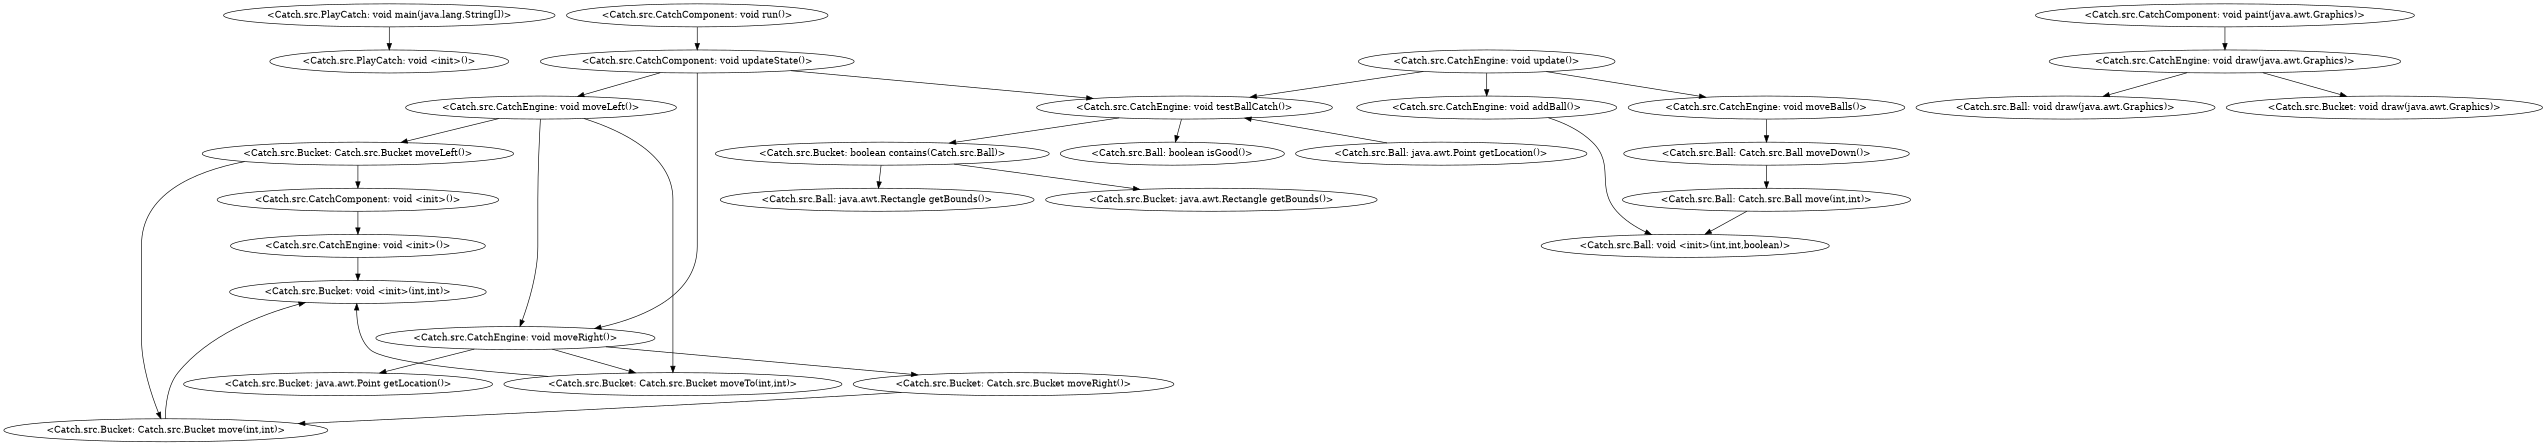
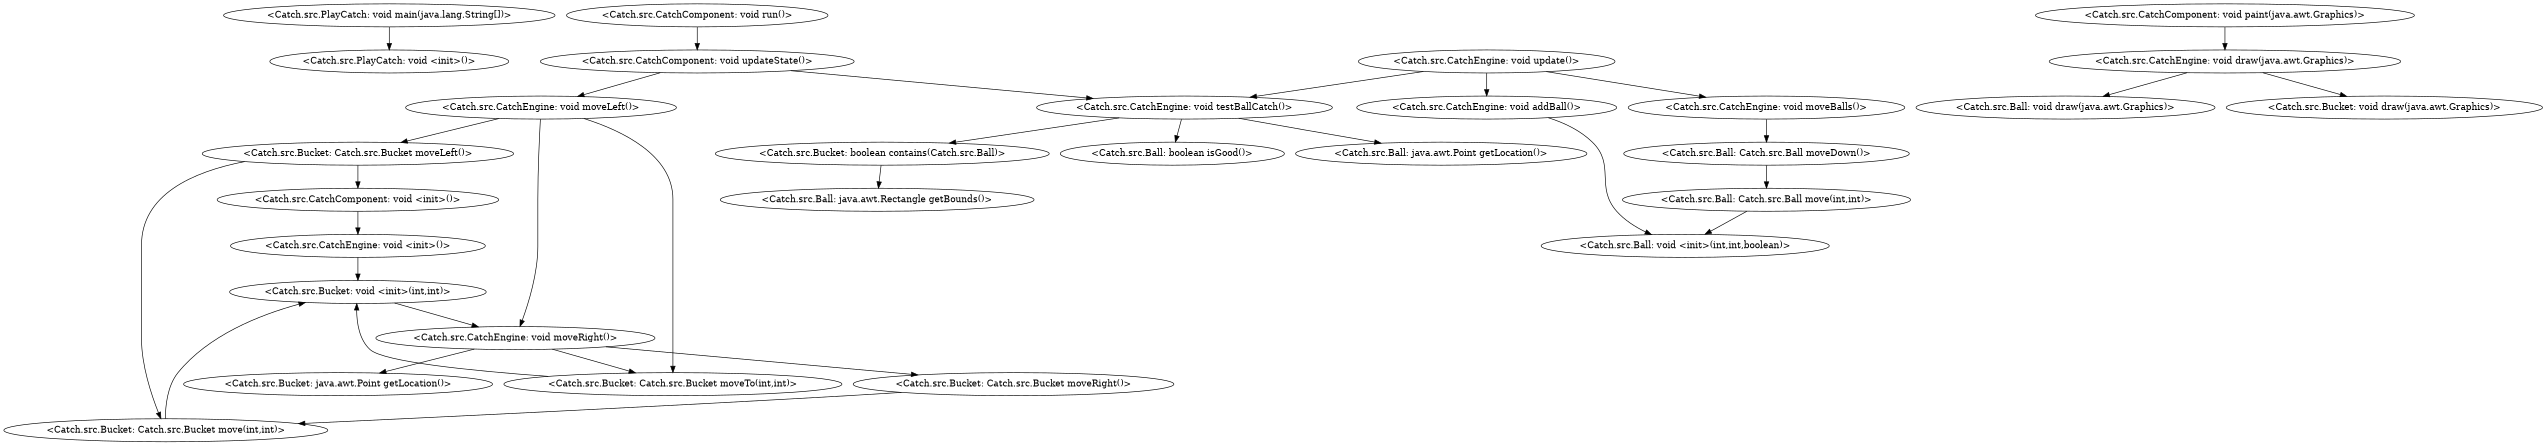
edge "<Catch.src.Ball: java.awt.Point getLocation()>" -> "<Catch.src.CatchEngine: void testBallCatch()>": reversed
node "<Catch.src.Bucket: java.awt.Rectangle getBounds()>": removed
edge "<Catch.src.CatchComponent: void updateState()>" -> "<Catch.src.CatchEngine: void moveRight()>": now "<Catch.src.Bucket: void <init>(int,int)>" -> "<Catch.src.CatchEngine: void moveRight()>"
